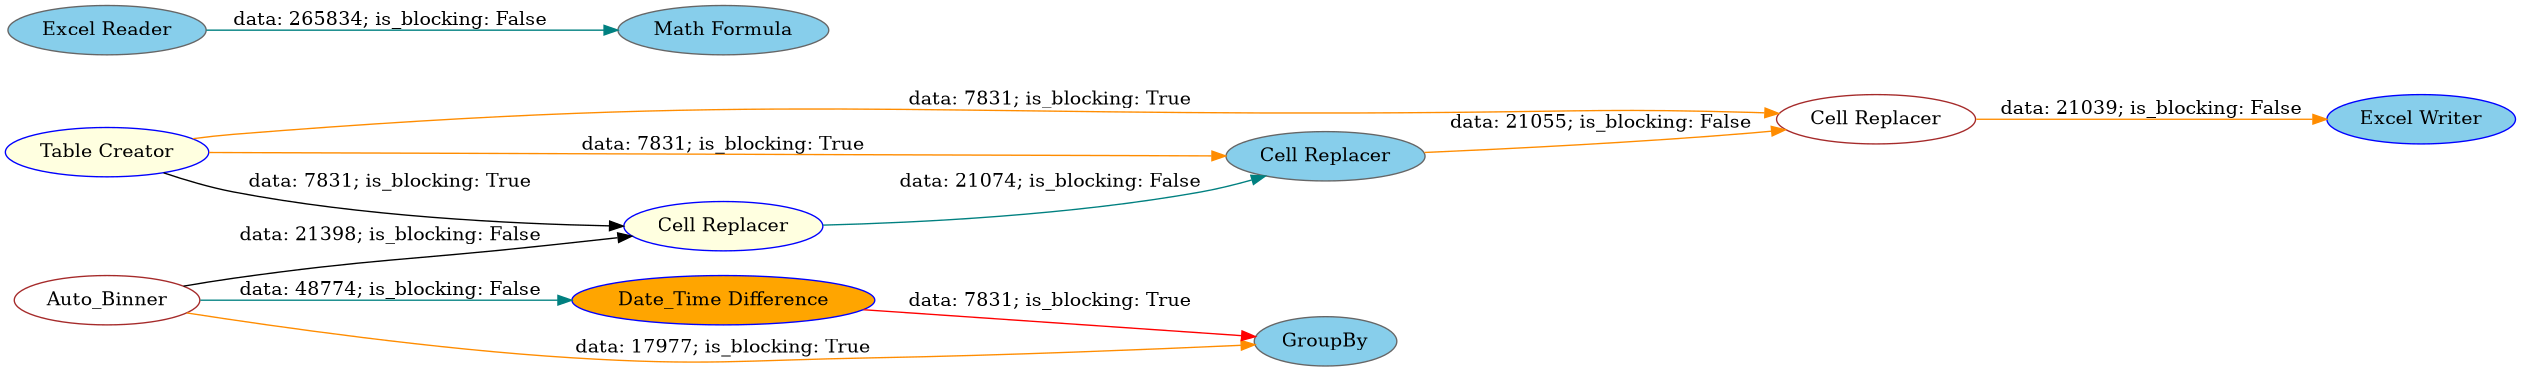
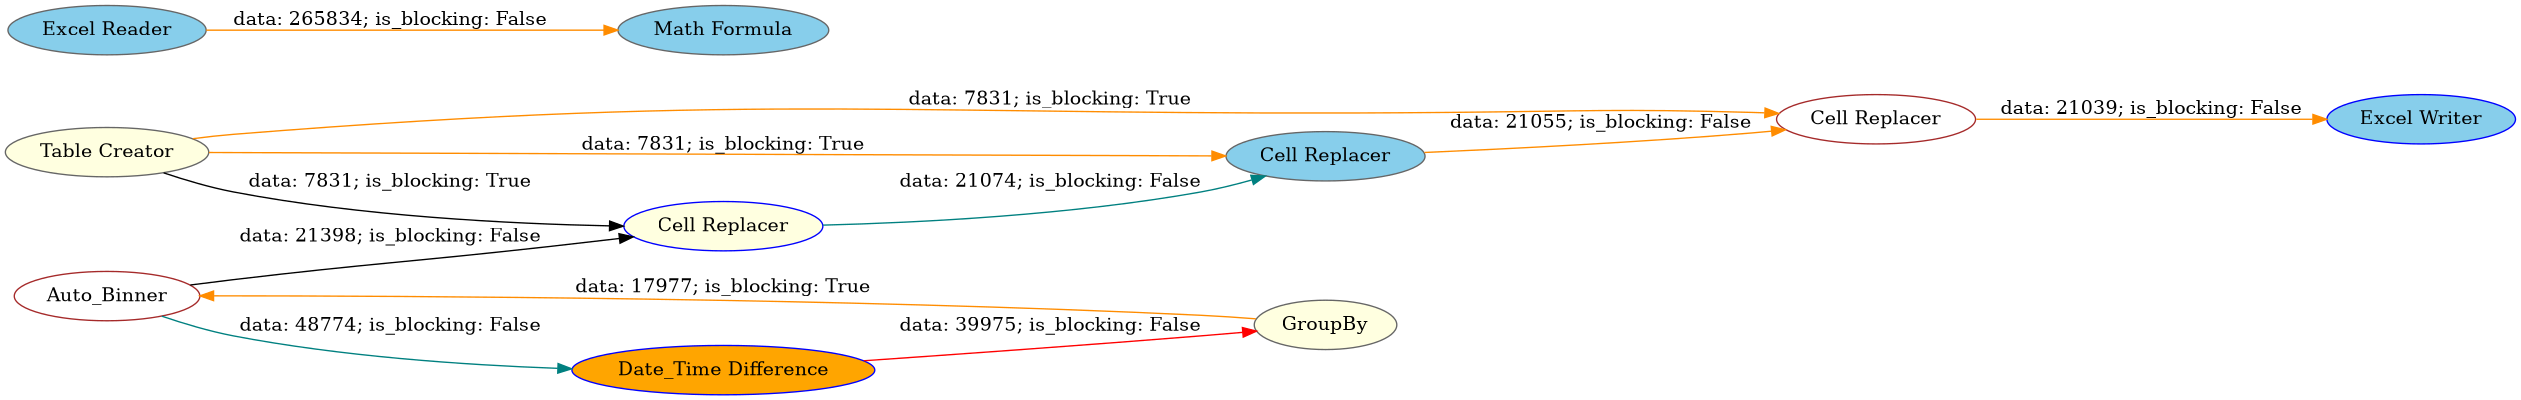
edge "Excel Reader" -> "Math Formula": color teal -> darkorange
node "Table Creator": color blue -> gray40
edge "Date_Time Difference" -> "GroupBy": label "data: 7831; is_blocking: True" -> "data: 39975; is_blocking: False"
node "GroupBy": fillcolor skyblue -> lightyellow
edge "Auto_Binner" -> "GroupBy": reversed
